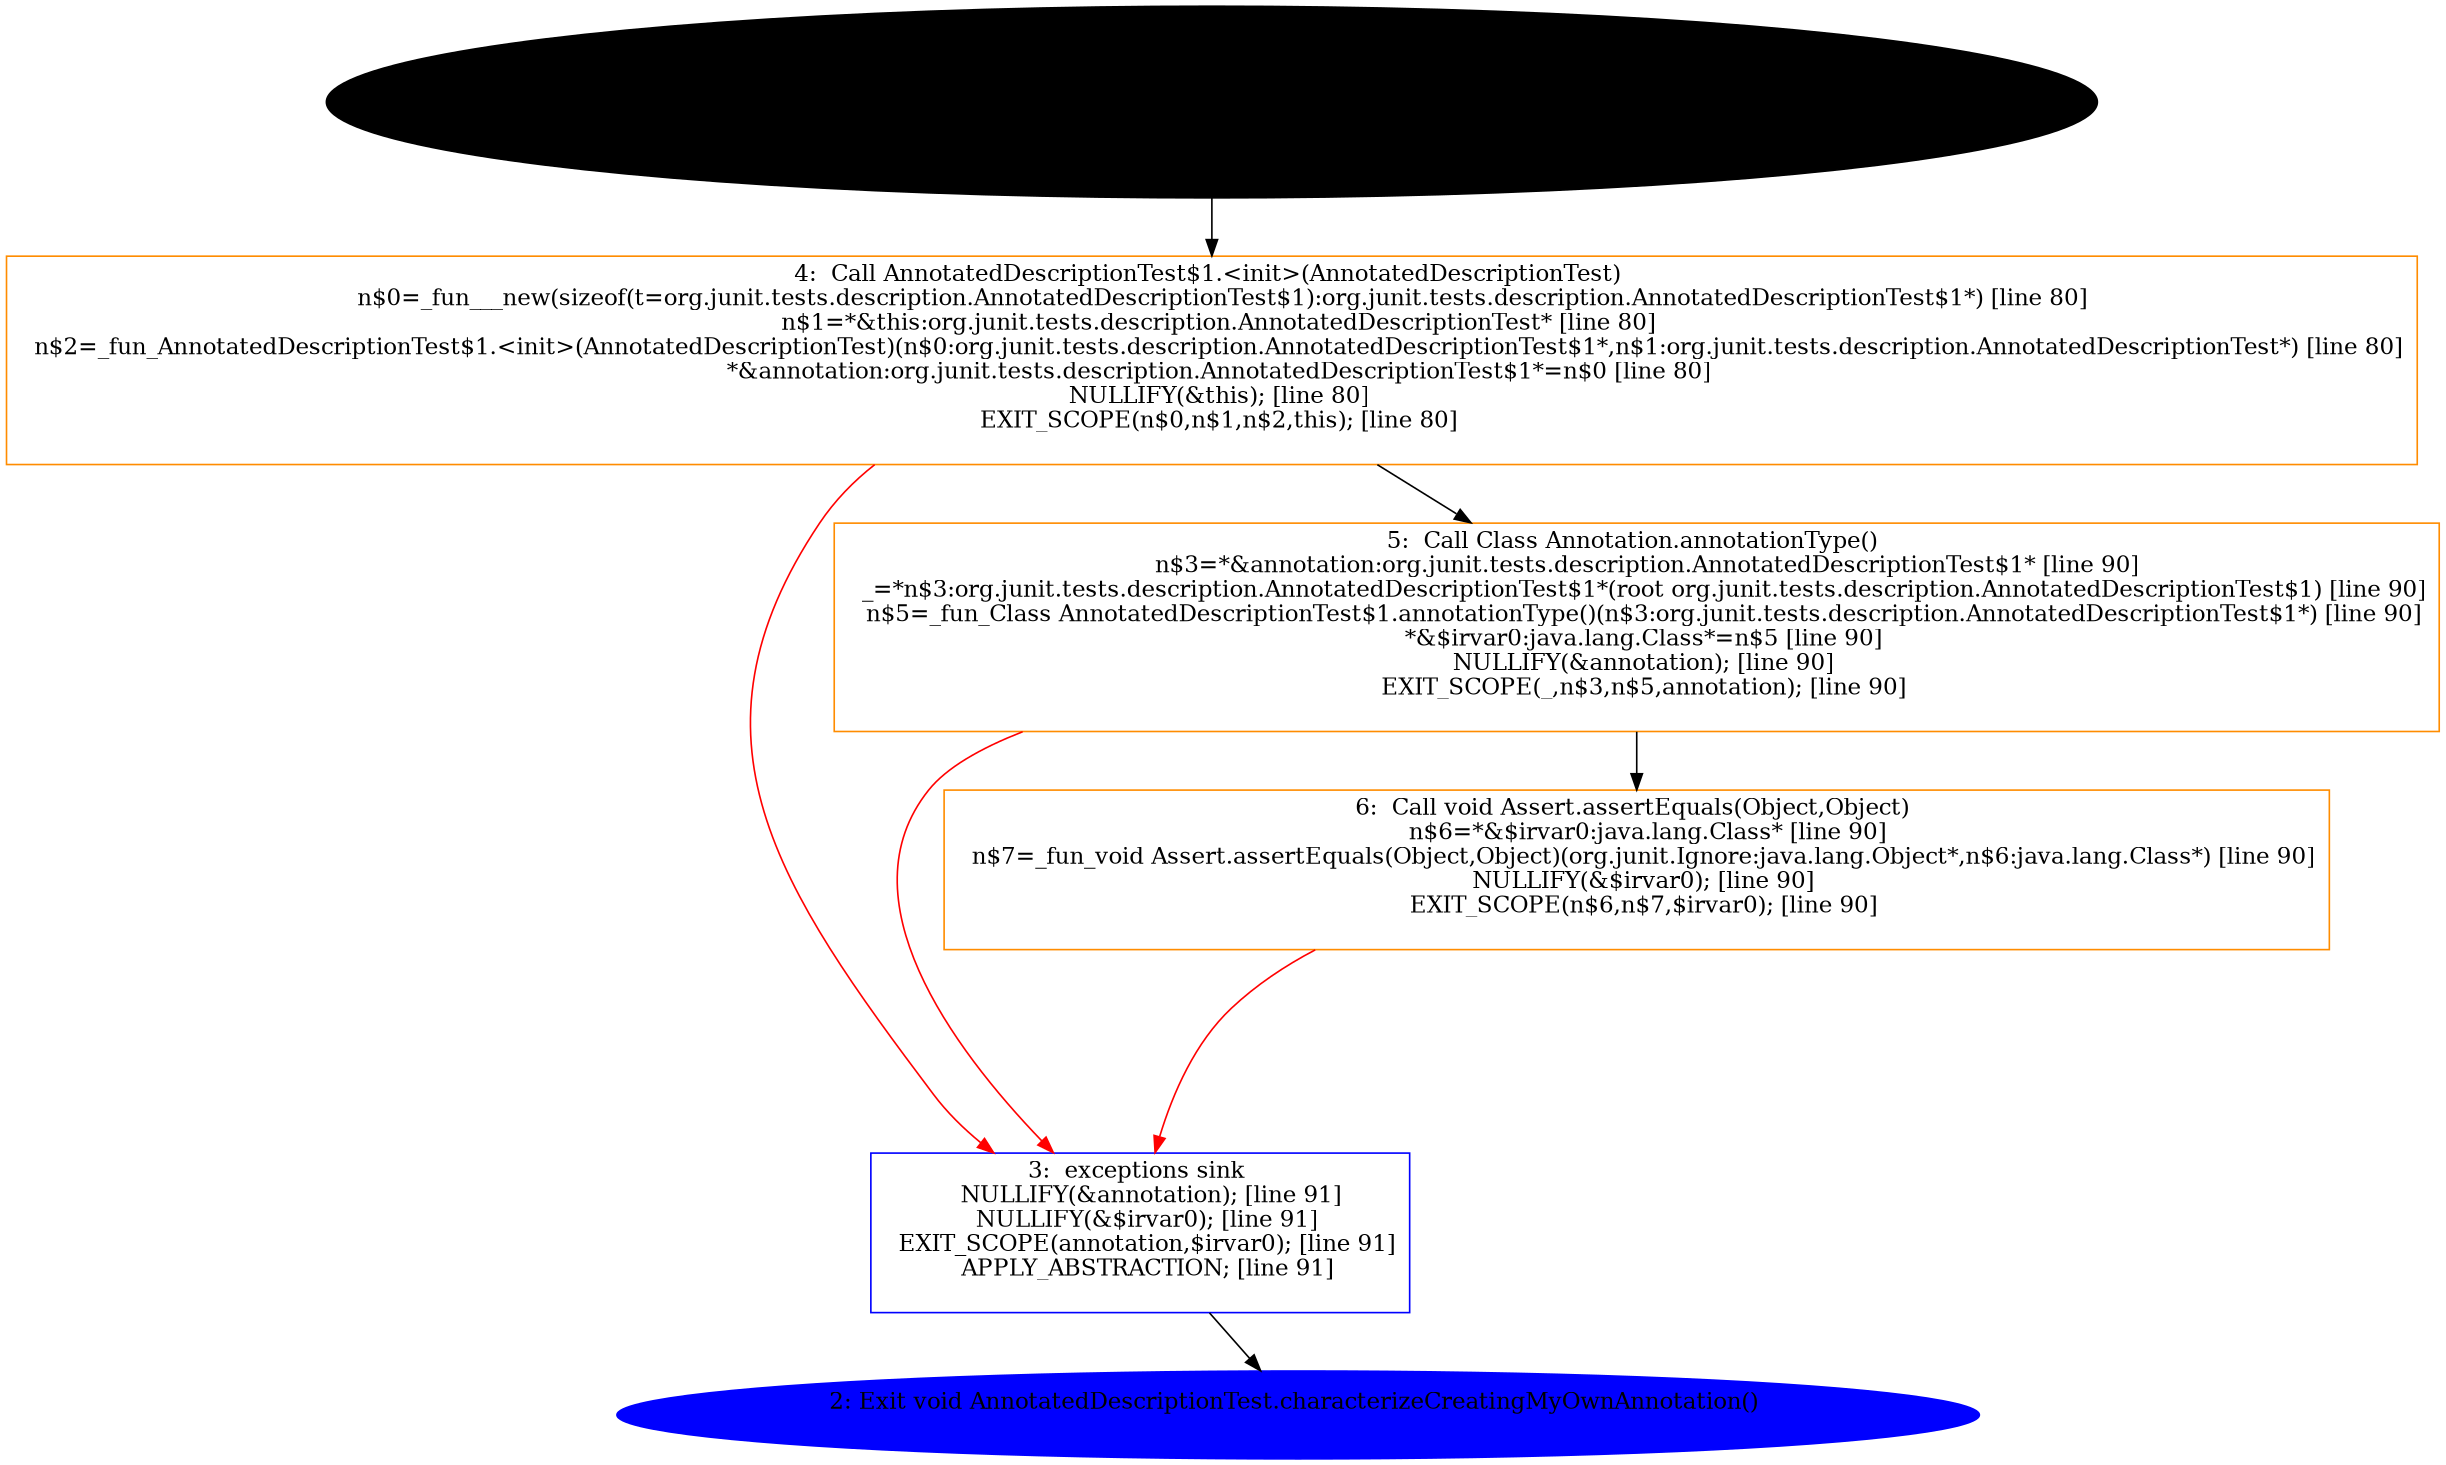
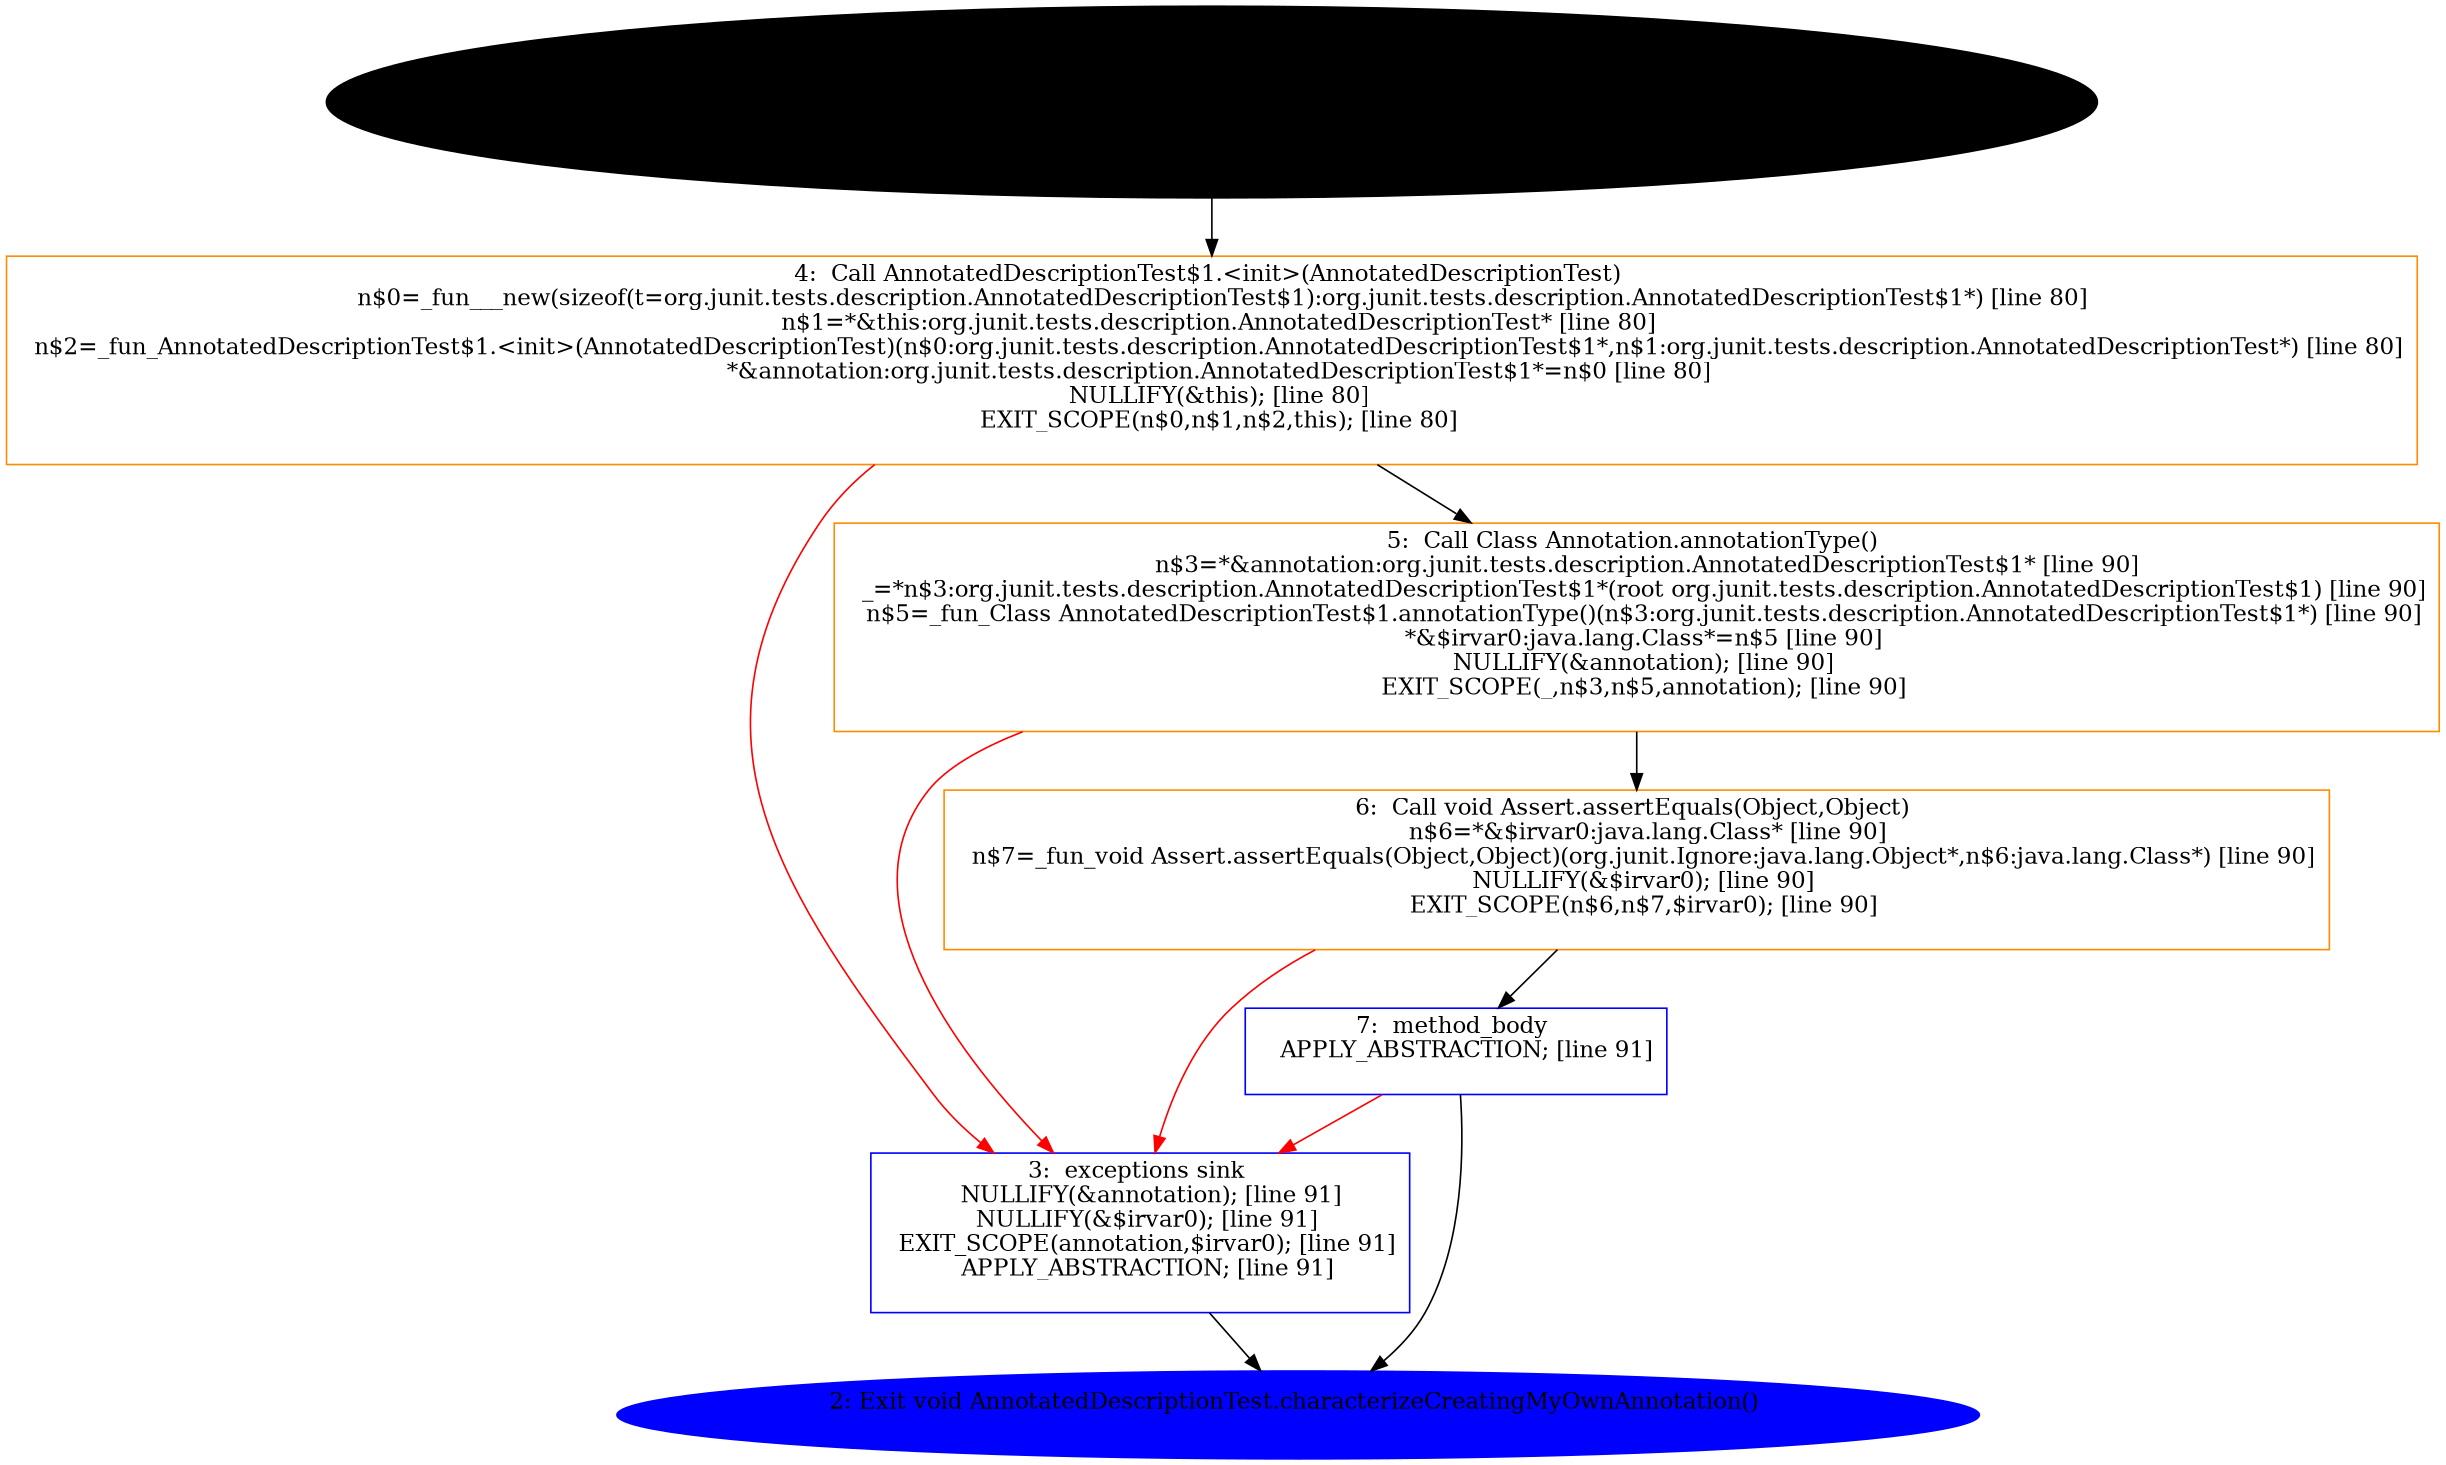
node "7:  method_body APPLY_ABSTRACTION; [line 91]": added
